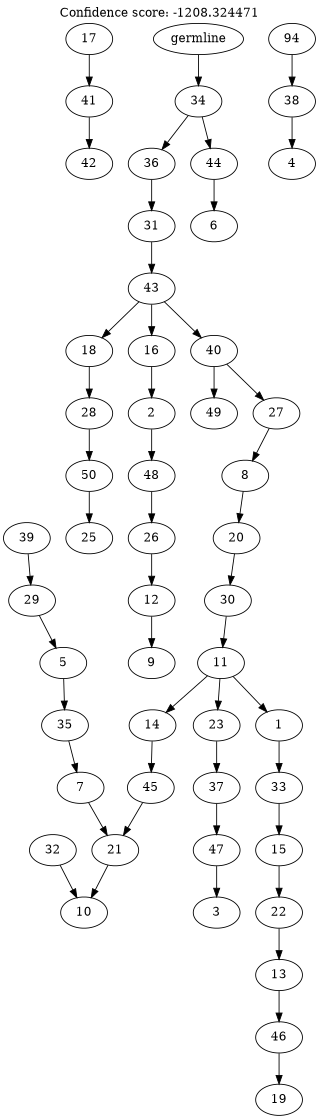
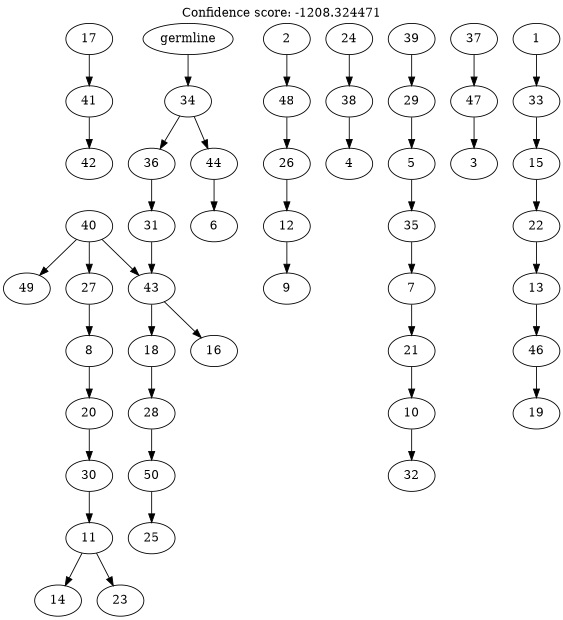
node "94": label "94" -> "24"
edge "43" -> "40": reversed
edge "16" -> "2": removed
edge "11" -> "1": removed
edge "23" -> "37": removed
node "45": removed
edge "32" -> "10": reversed
